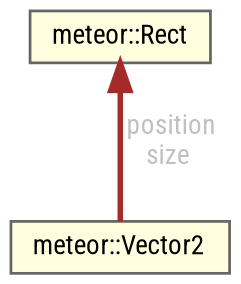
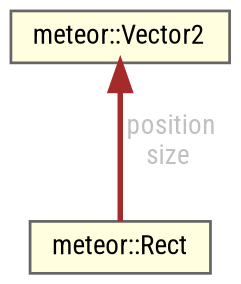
edge "meteor::Vector2" -> "meteor::Rect": reversed
